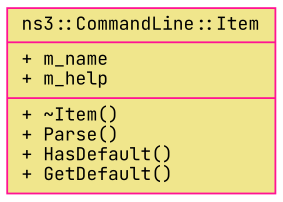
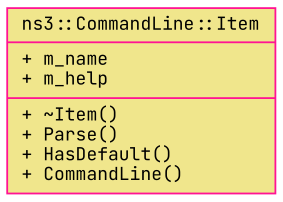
node "ns3::CommandLine::Item": text "+ GetDefault()" -> "+ CommandLine()"
